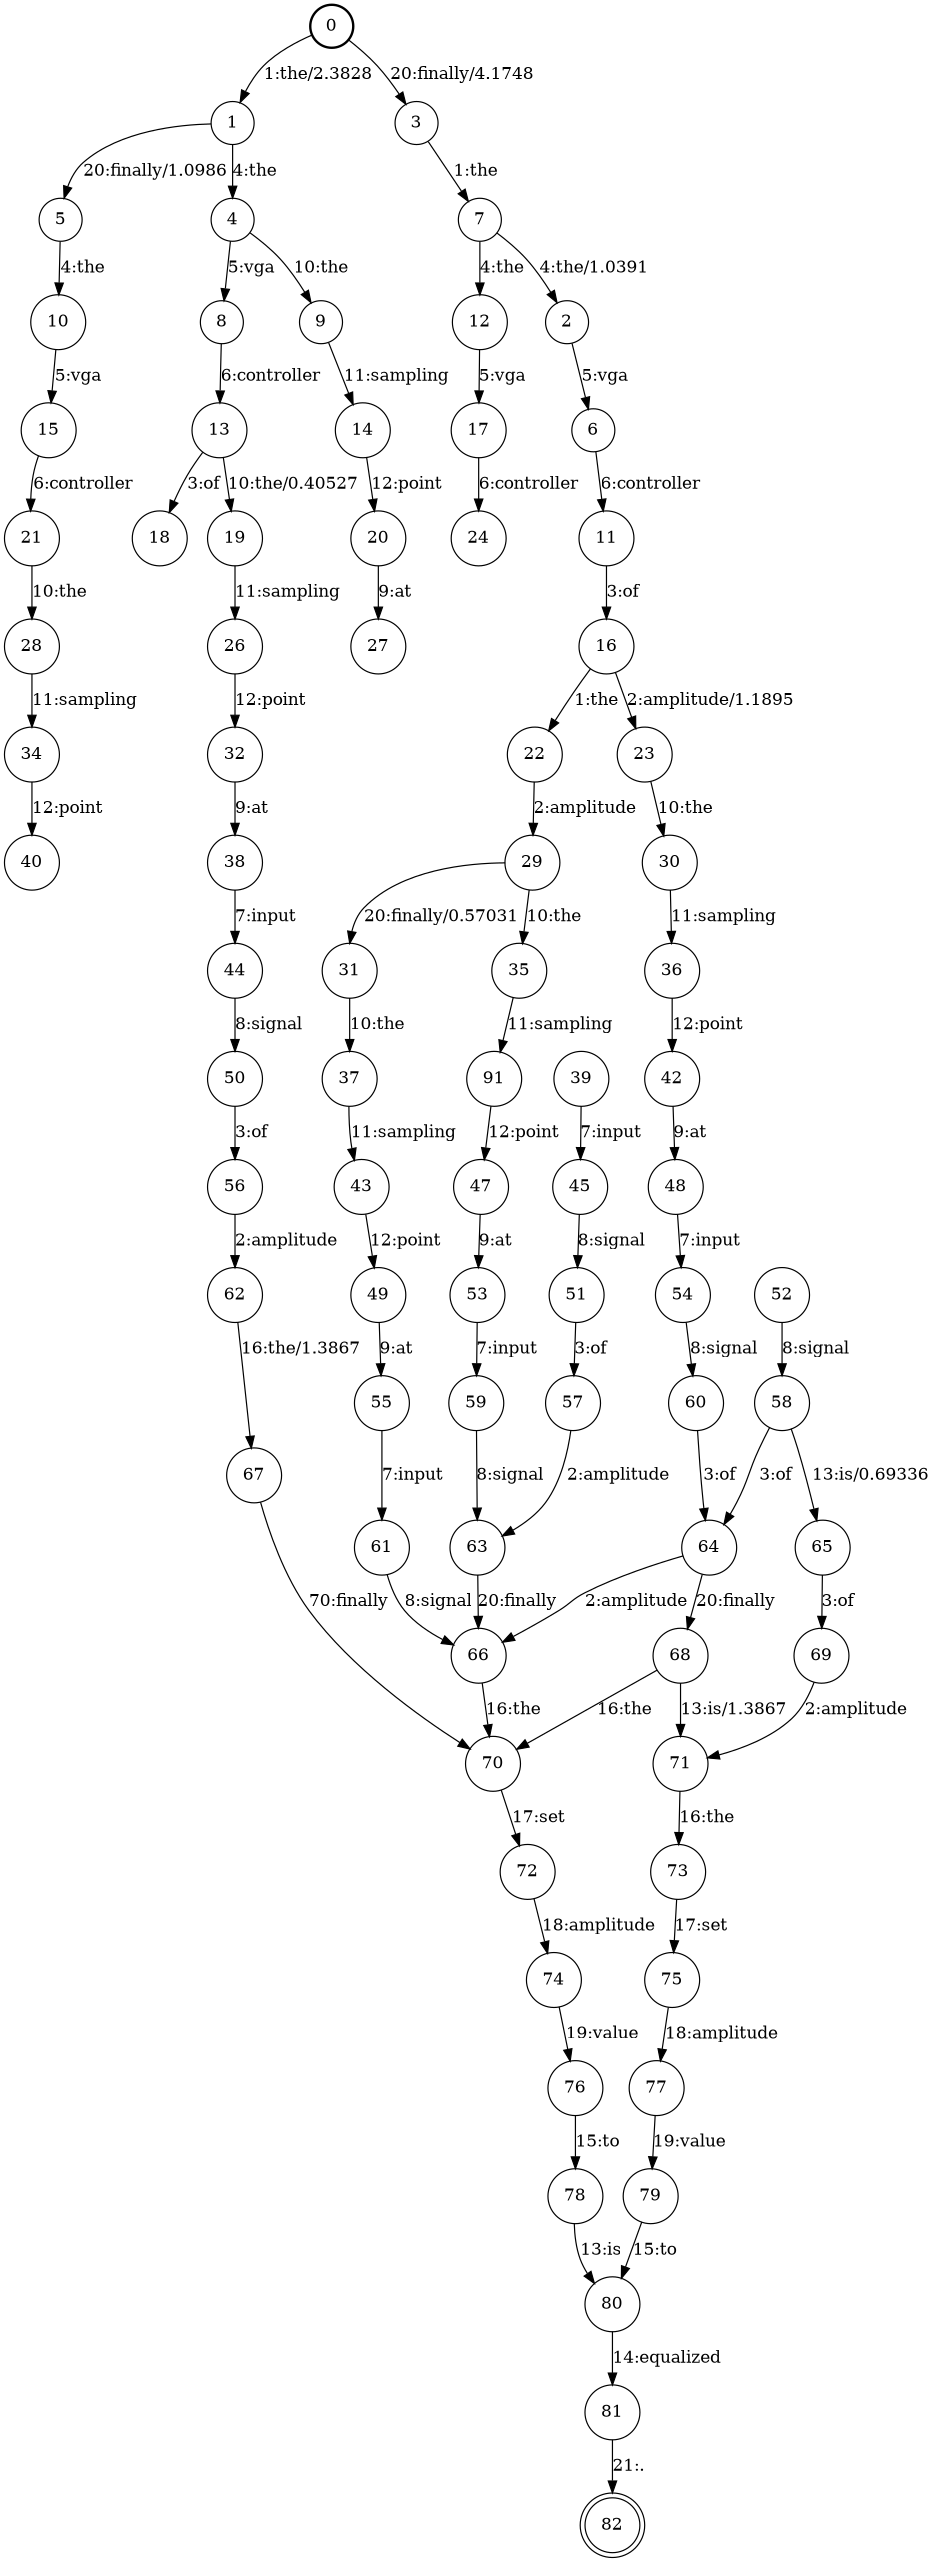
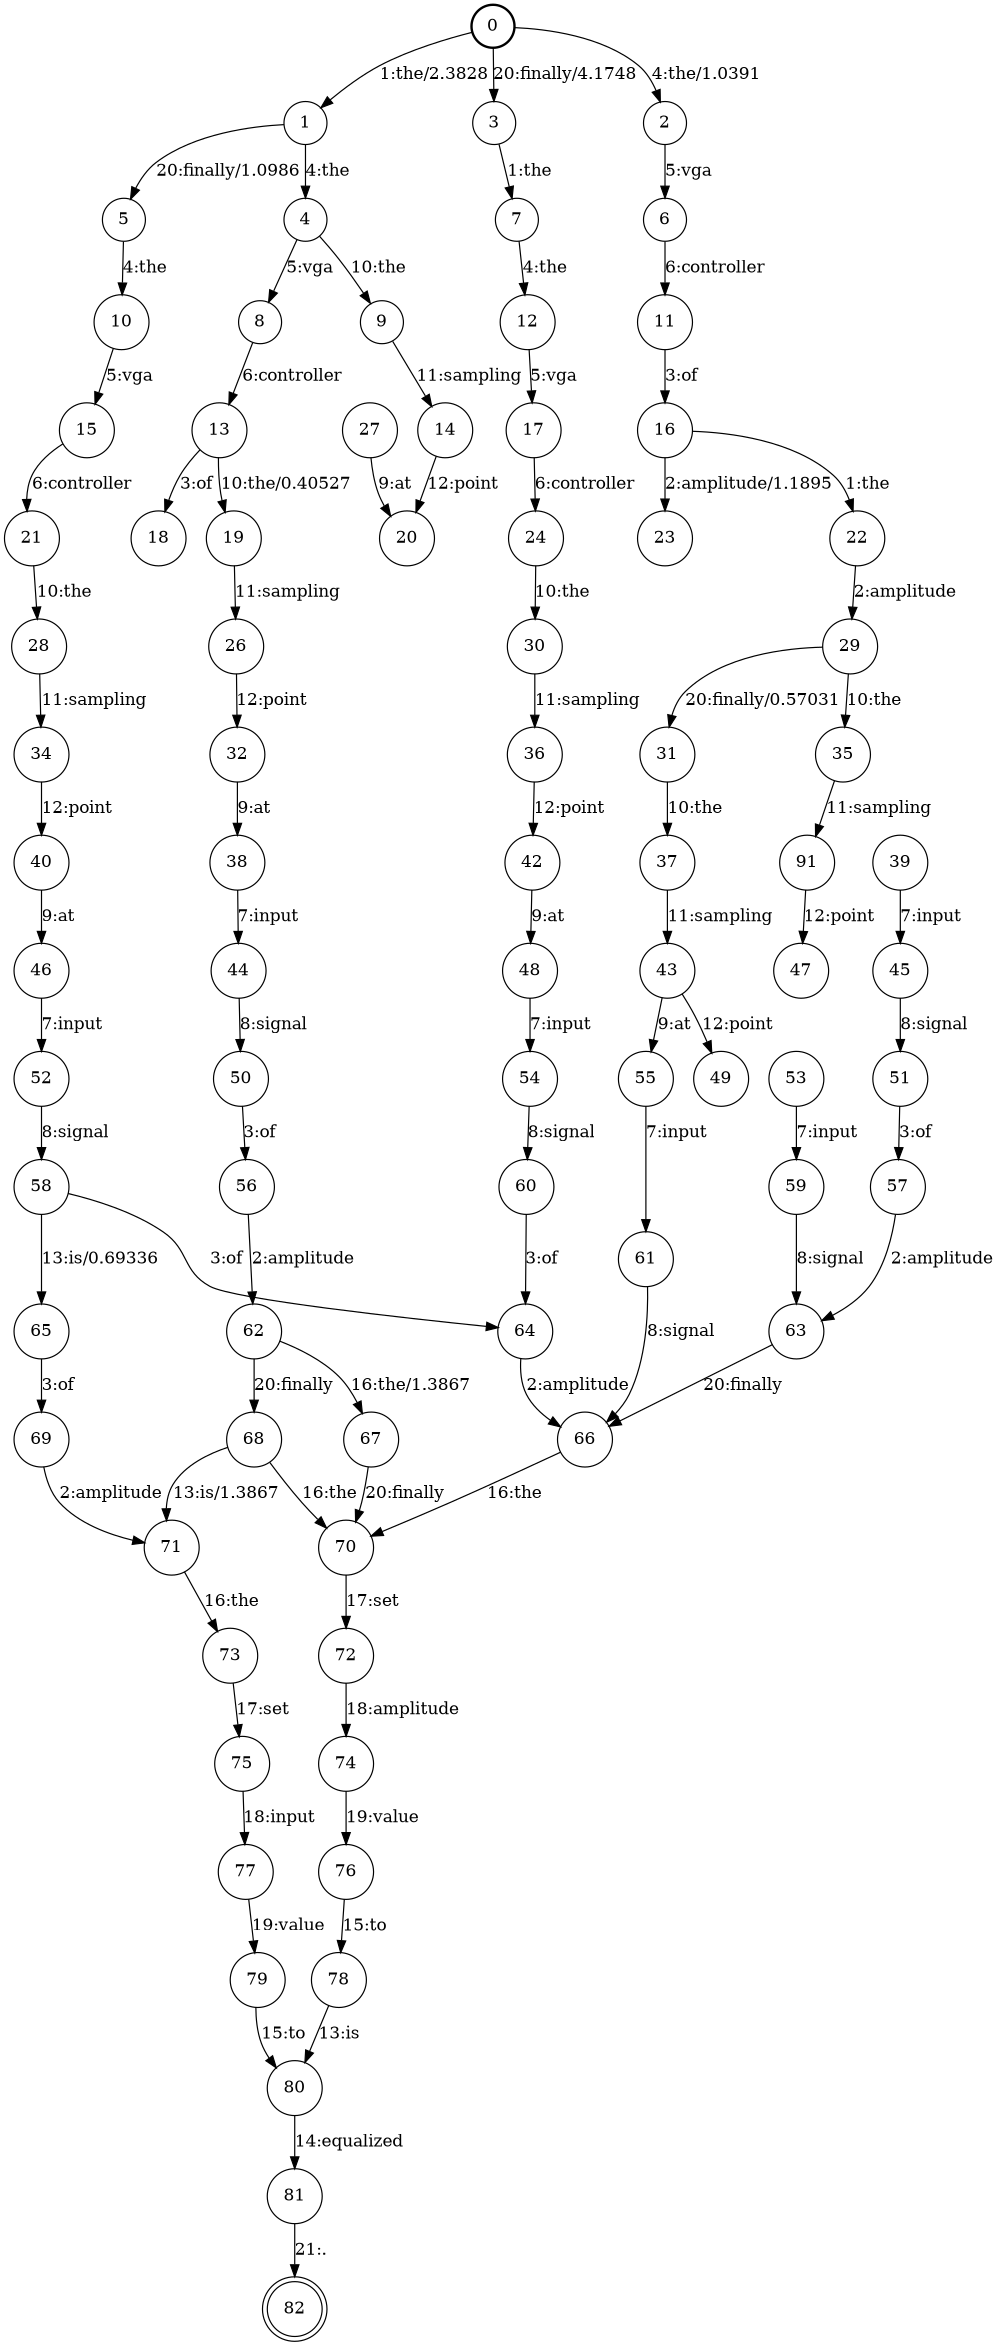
edge "7" -> "2": now "0" -> "2"
edge "20" -> "27": reversed
edge "23" -> "30": now "24" -> "30"
node "46": added
edge "47" -> "53": removed, label "9:at"
edge "49" -> "55": now "43" -> "55"
edge "64" -> "68": now "62" -> "68"
edge "67" -> "70": label "70:finally" -> "20:finally"
edge "75" -> "77": label "18:amplitude" -> "18:input"
